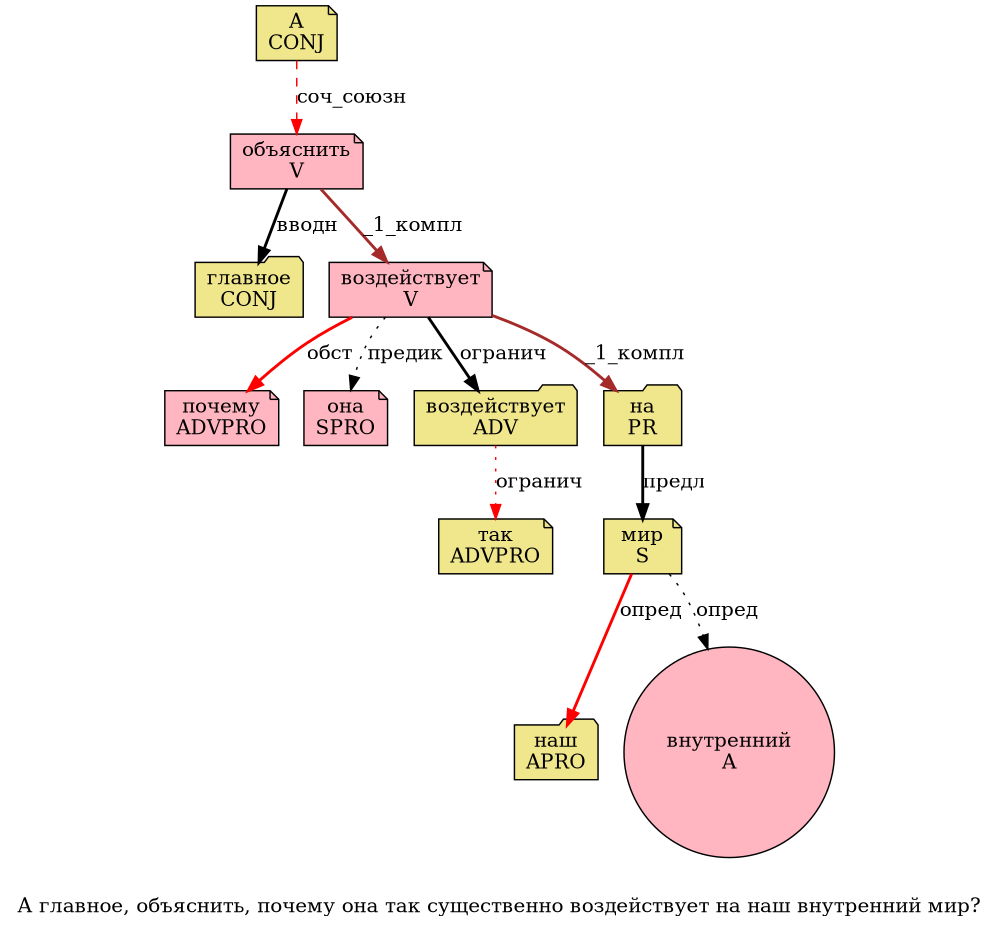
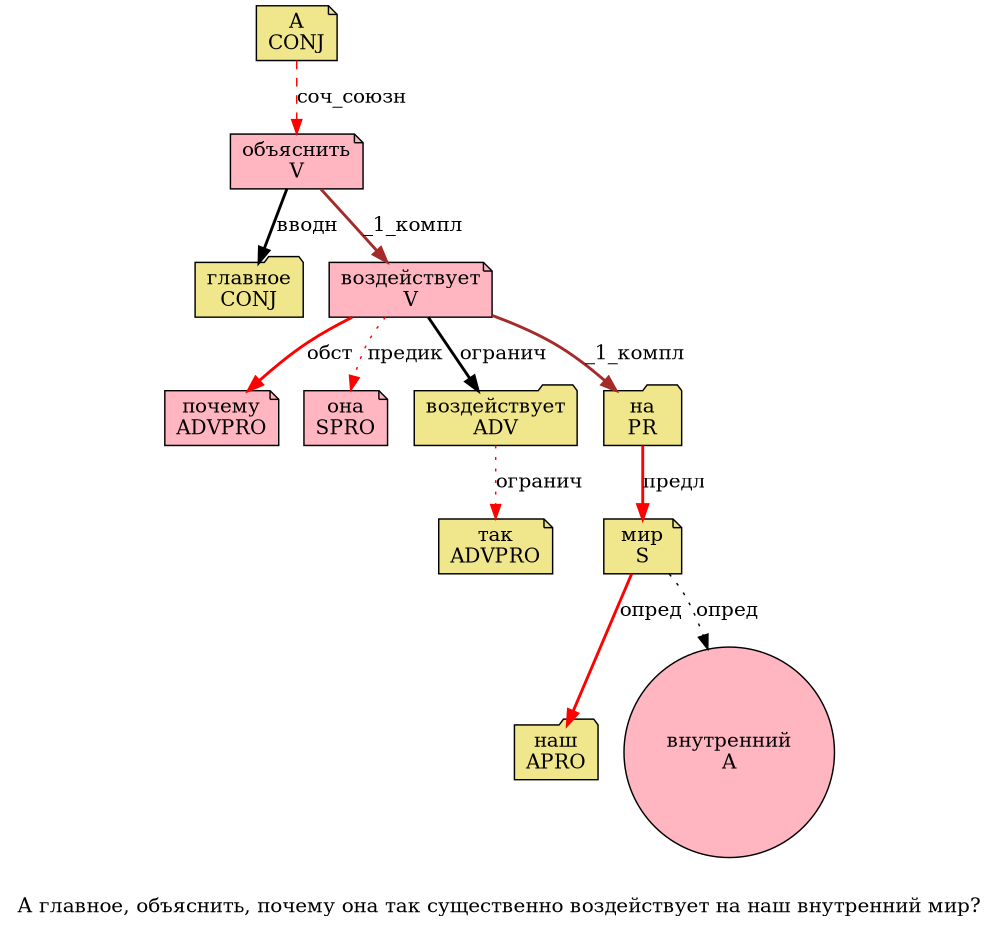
edge "воздействует V" -> "она SPRO": color black -> red
edge "на PR" -> "мир S": color black -> red
